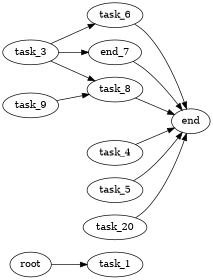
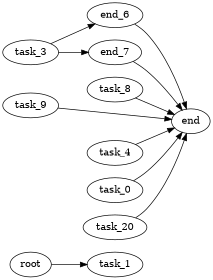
node "task_6": label "task_6" -> "end_6"
edge "task_3" -> "task_8": removed
edge "task_9" -> "task_8": now "task_9" -> "end"
node "task_5": label "task_5" -> "task_0"
